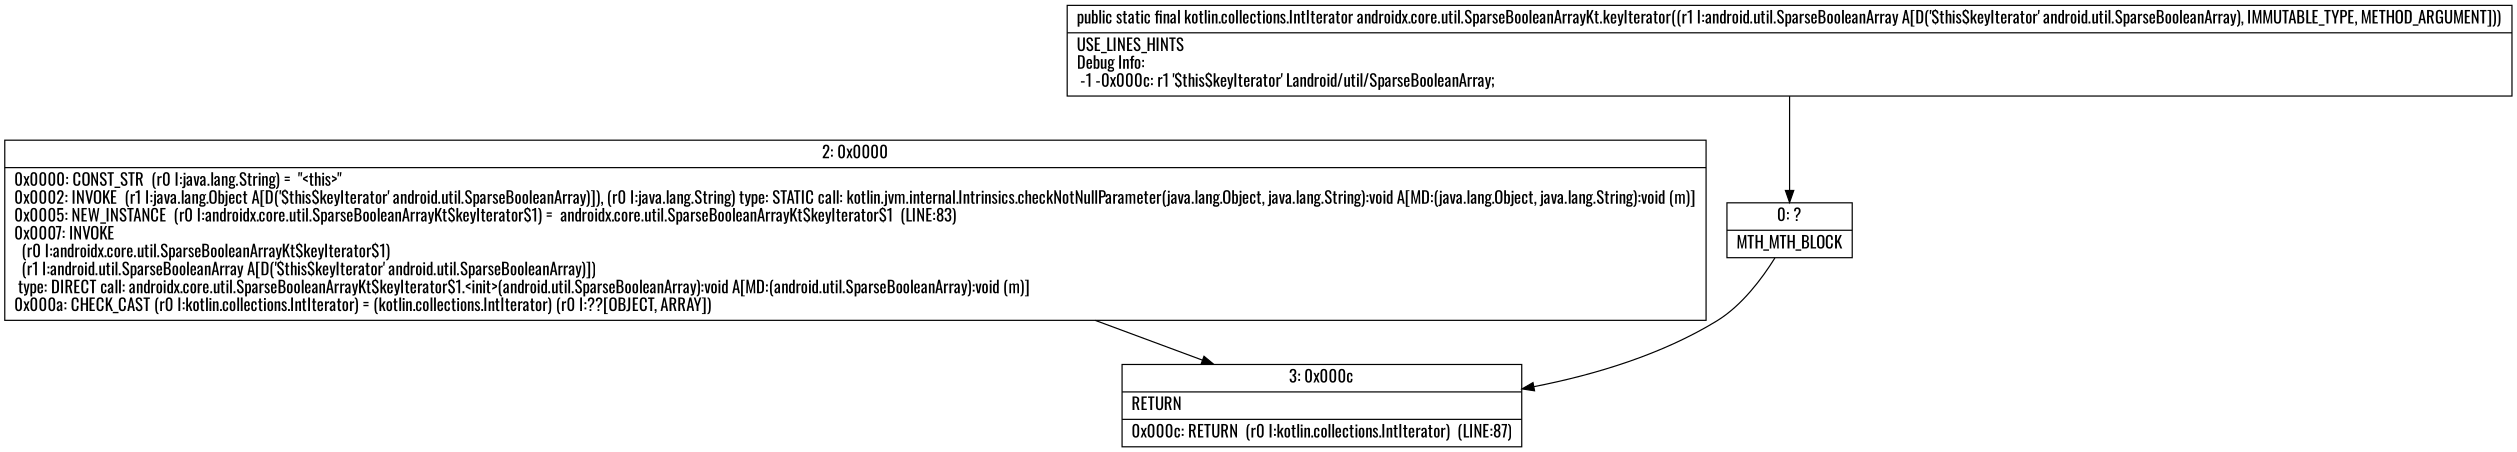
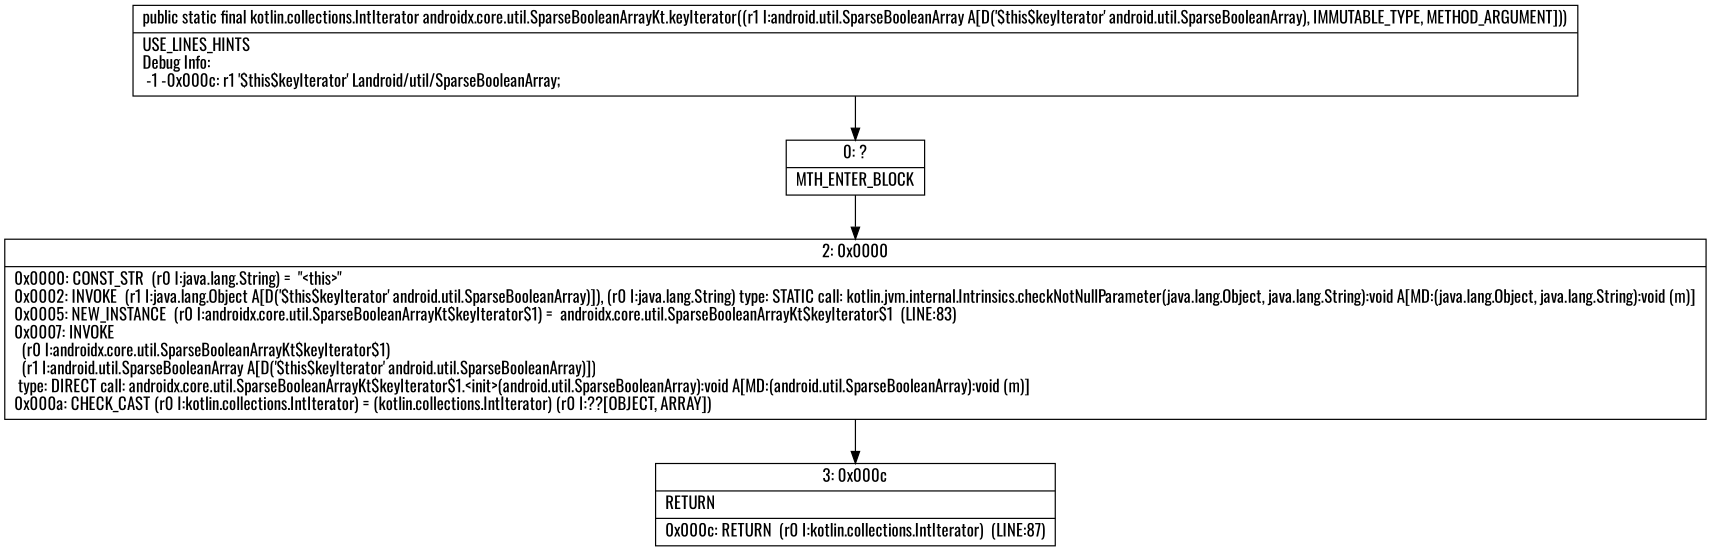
node "0: ?": text "MTH_MTH_BLOCK" -> "MTH_ENTER_BLOCK"
edge "0: ?" -> "3: 0x000c": now "0: ?" -> "2: 0x0000"
